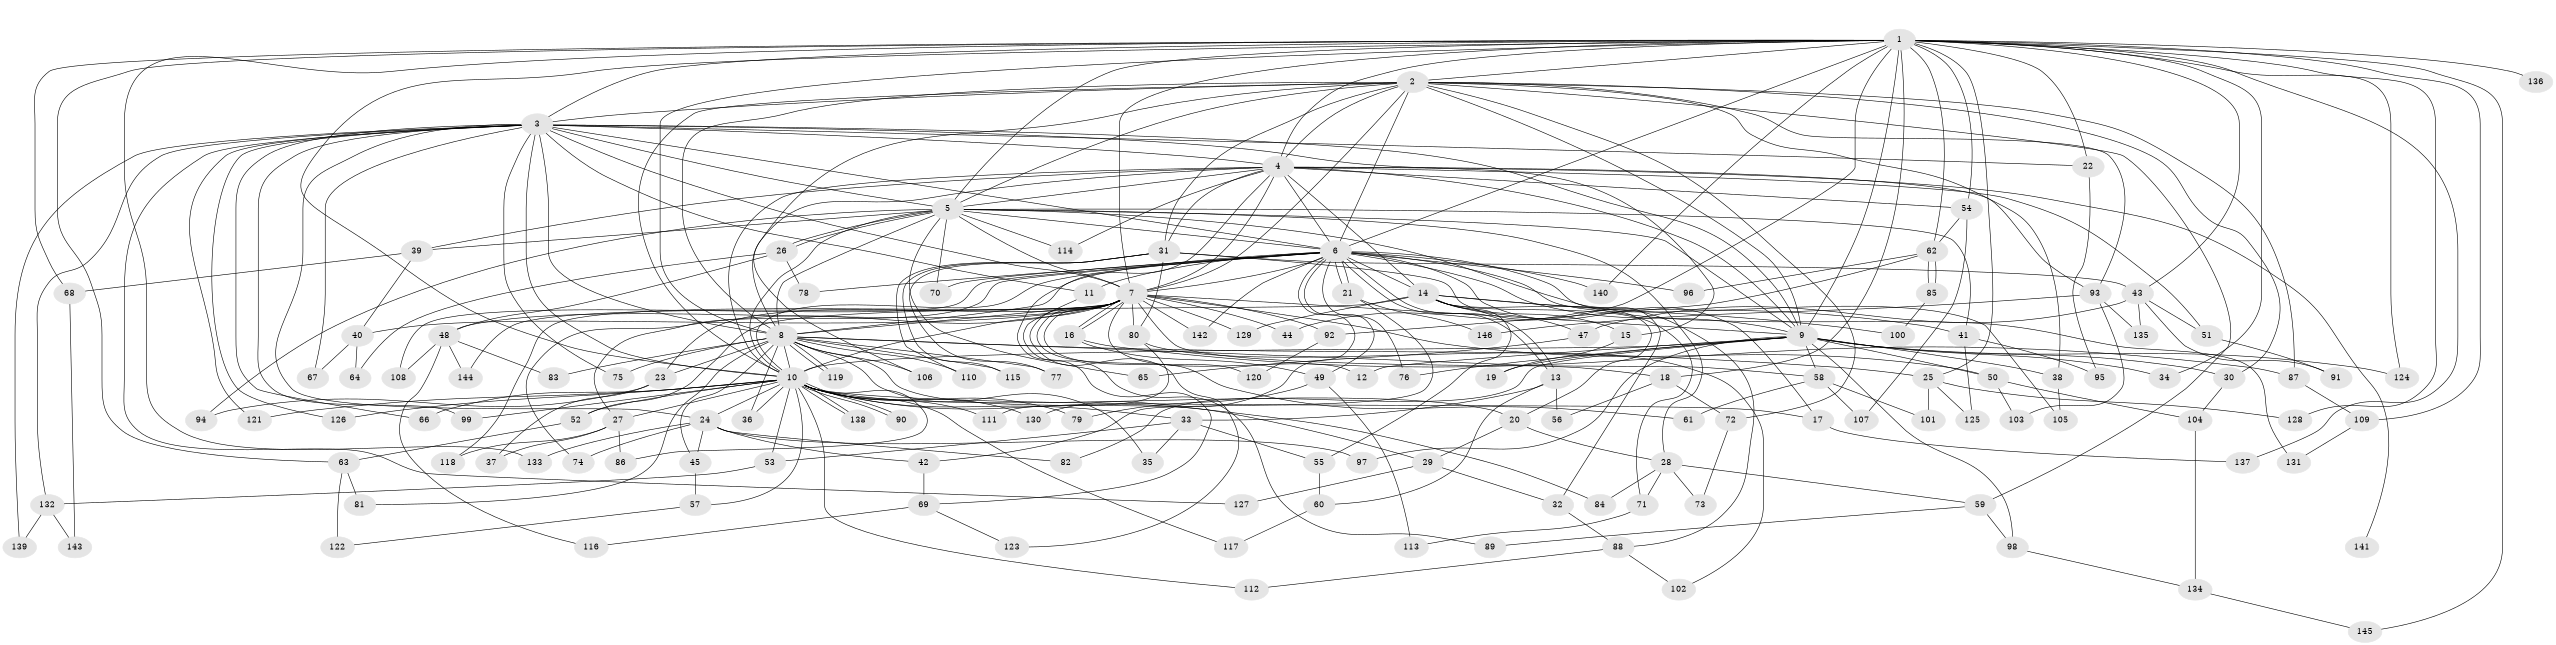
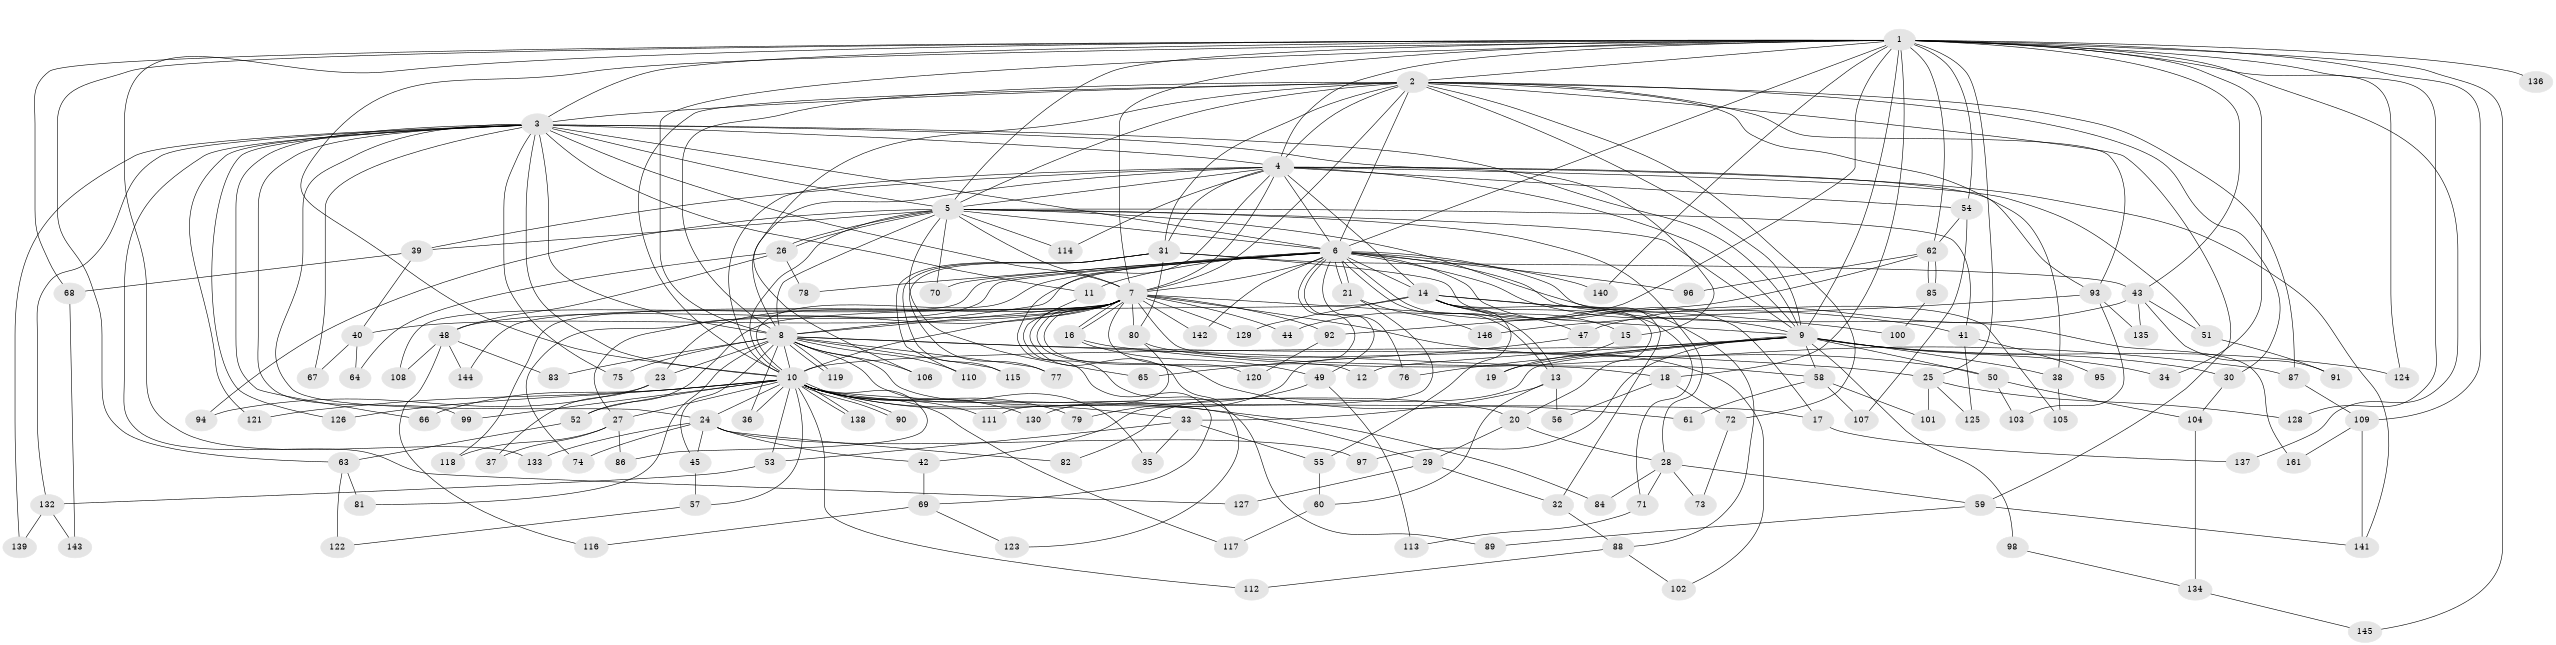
node "22": removed
node "131": label "131" -> "161"
edge "109" -- "141": added
edge "59" -- "98": now "59" -- "141"
